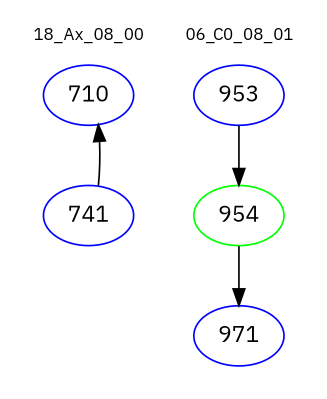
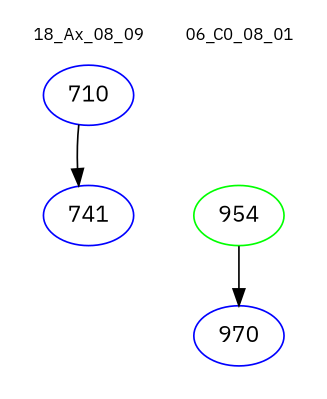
cluster "18_Ax_08_00": label "18_Ax_08_00" -> "18_Ax_08_09"
node "953": removed
edge "741" -> "710": reversed
node "971": label "971" -> "970"
